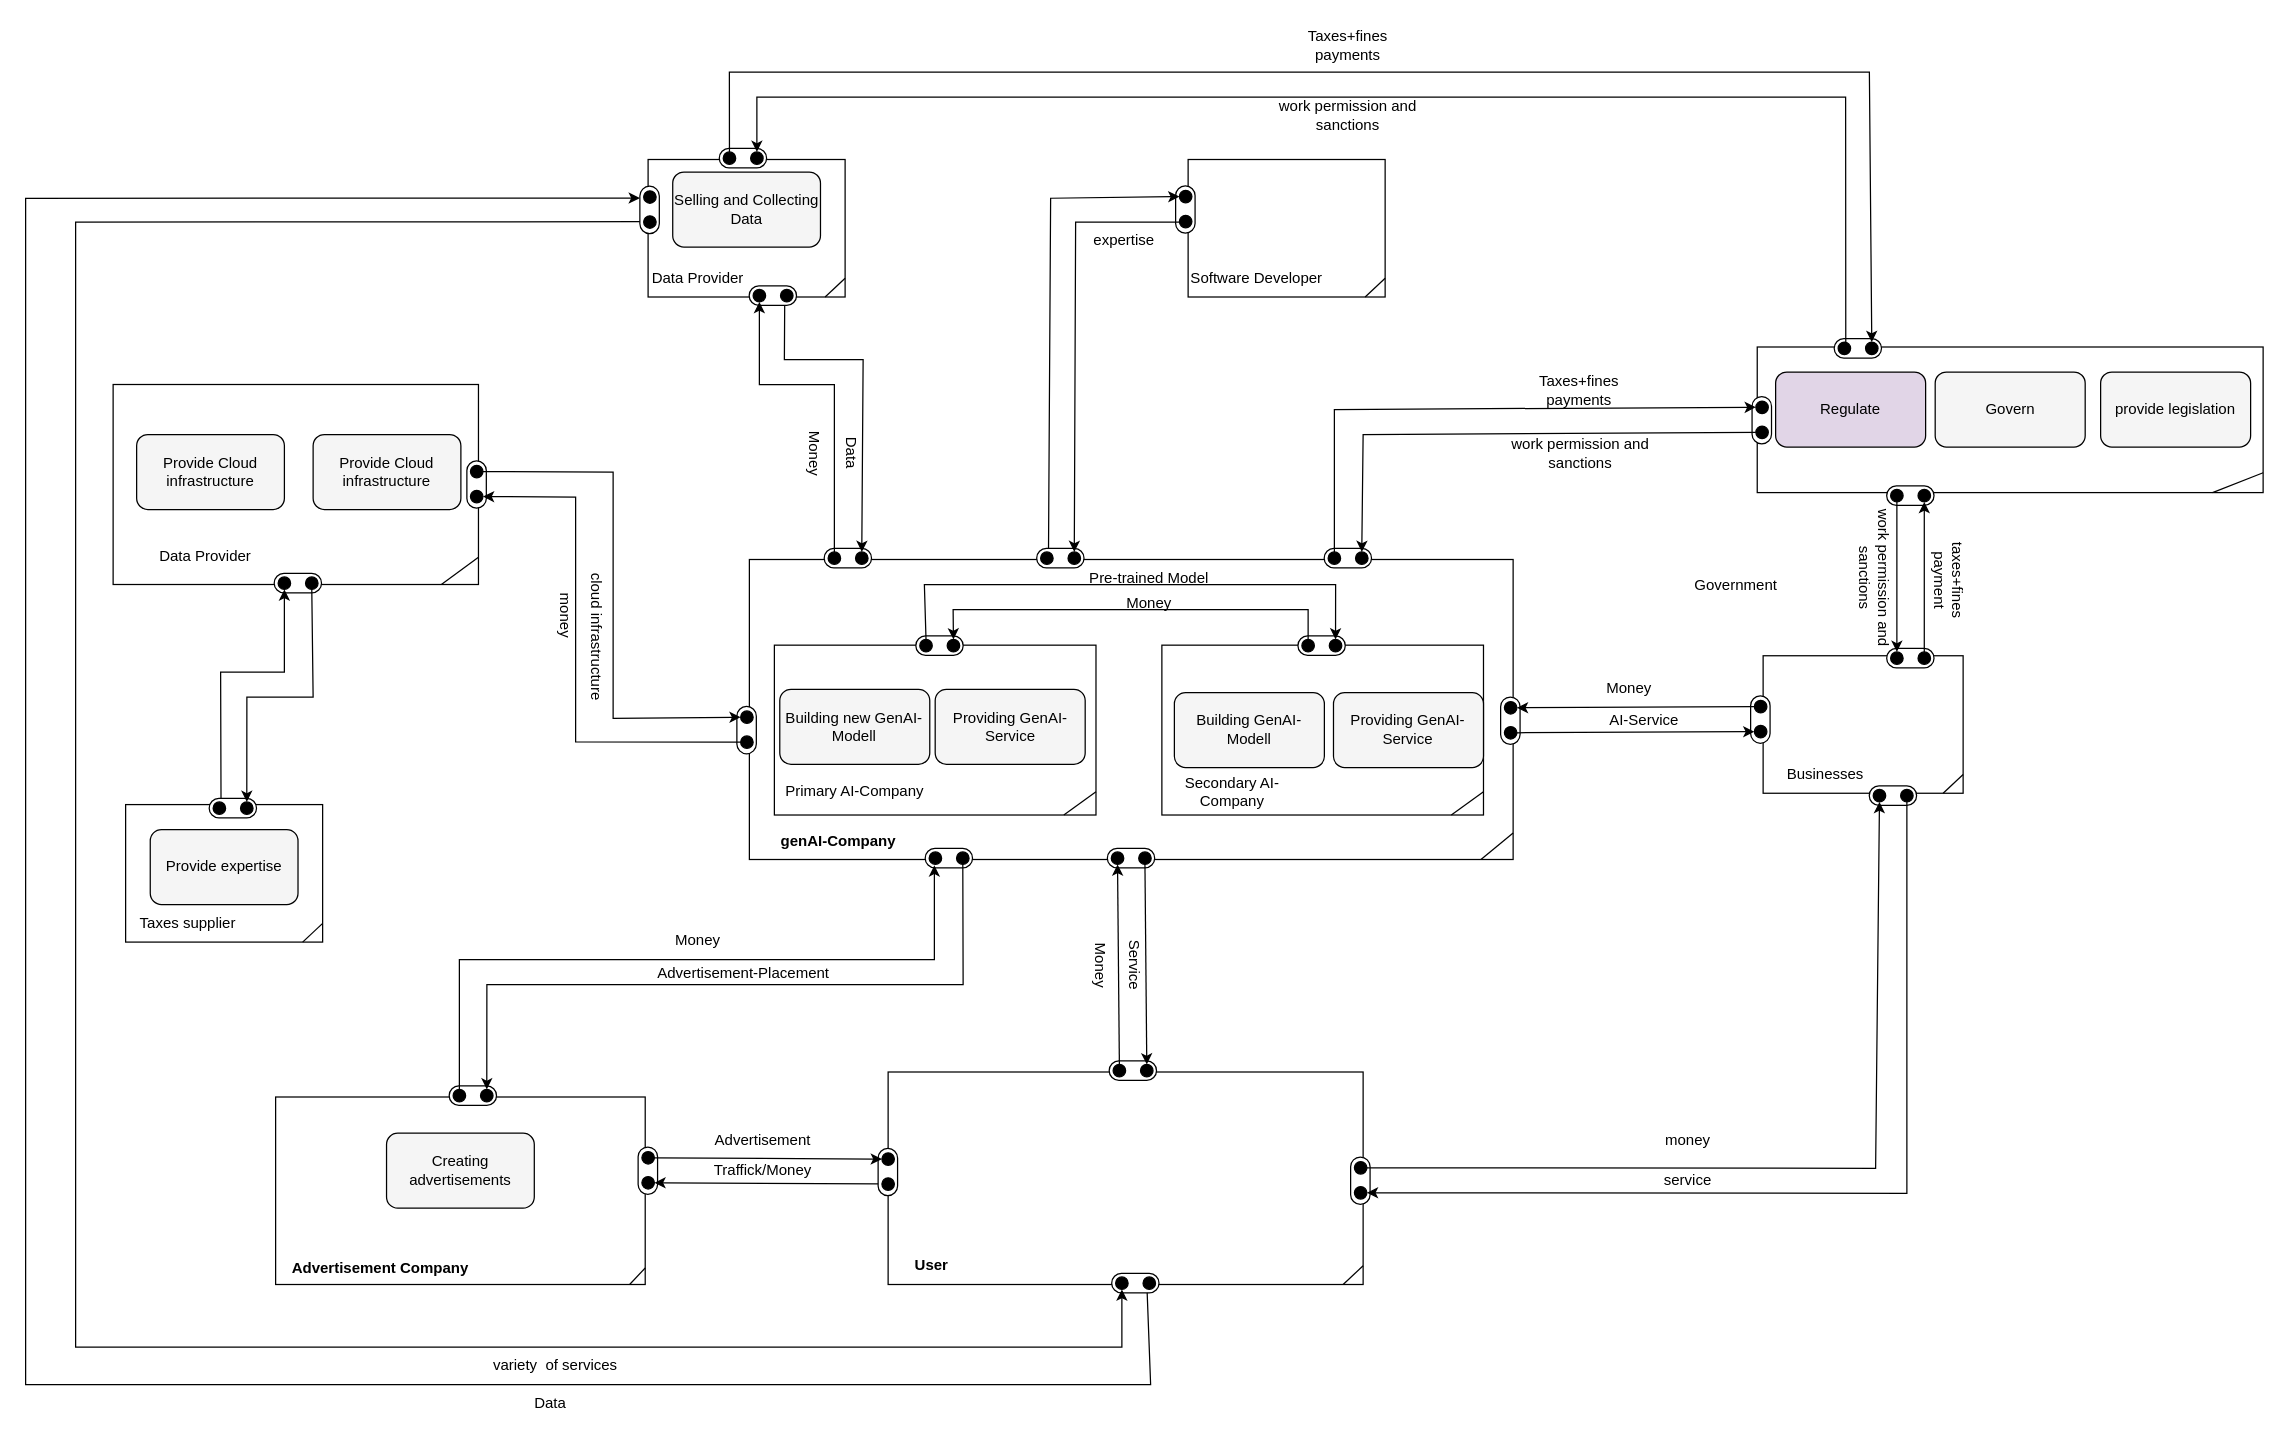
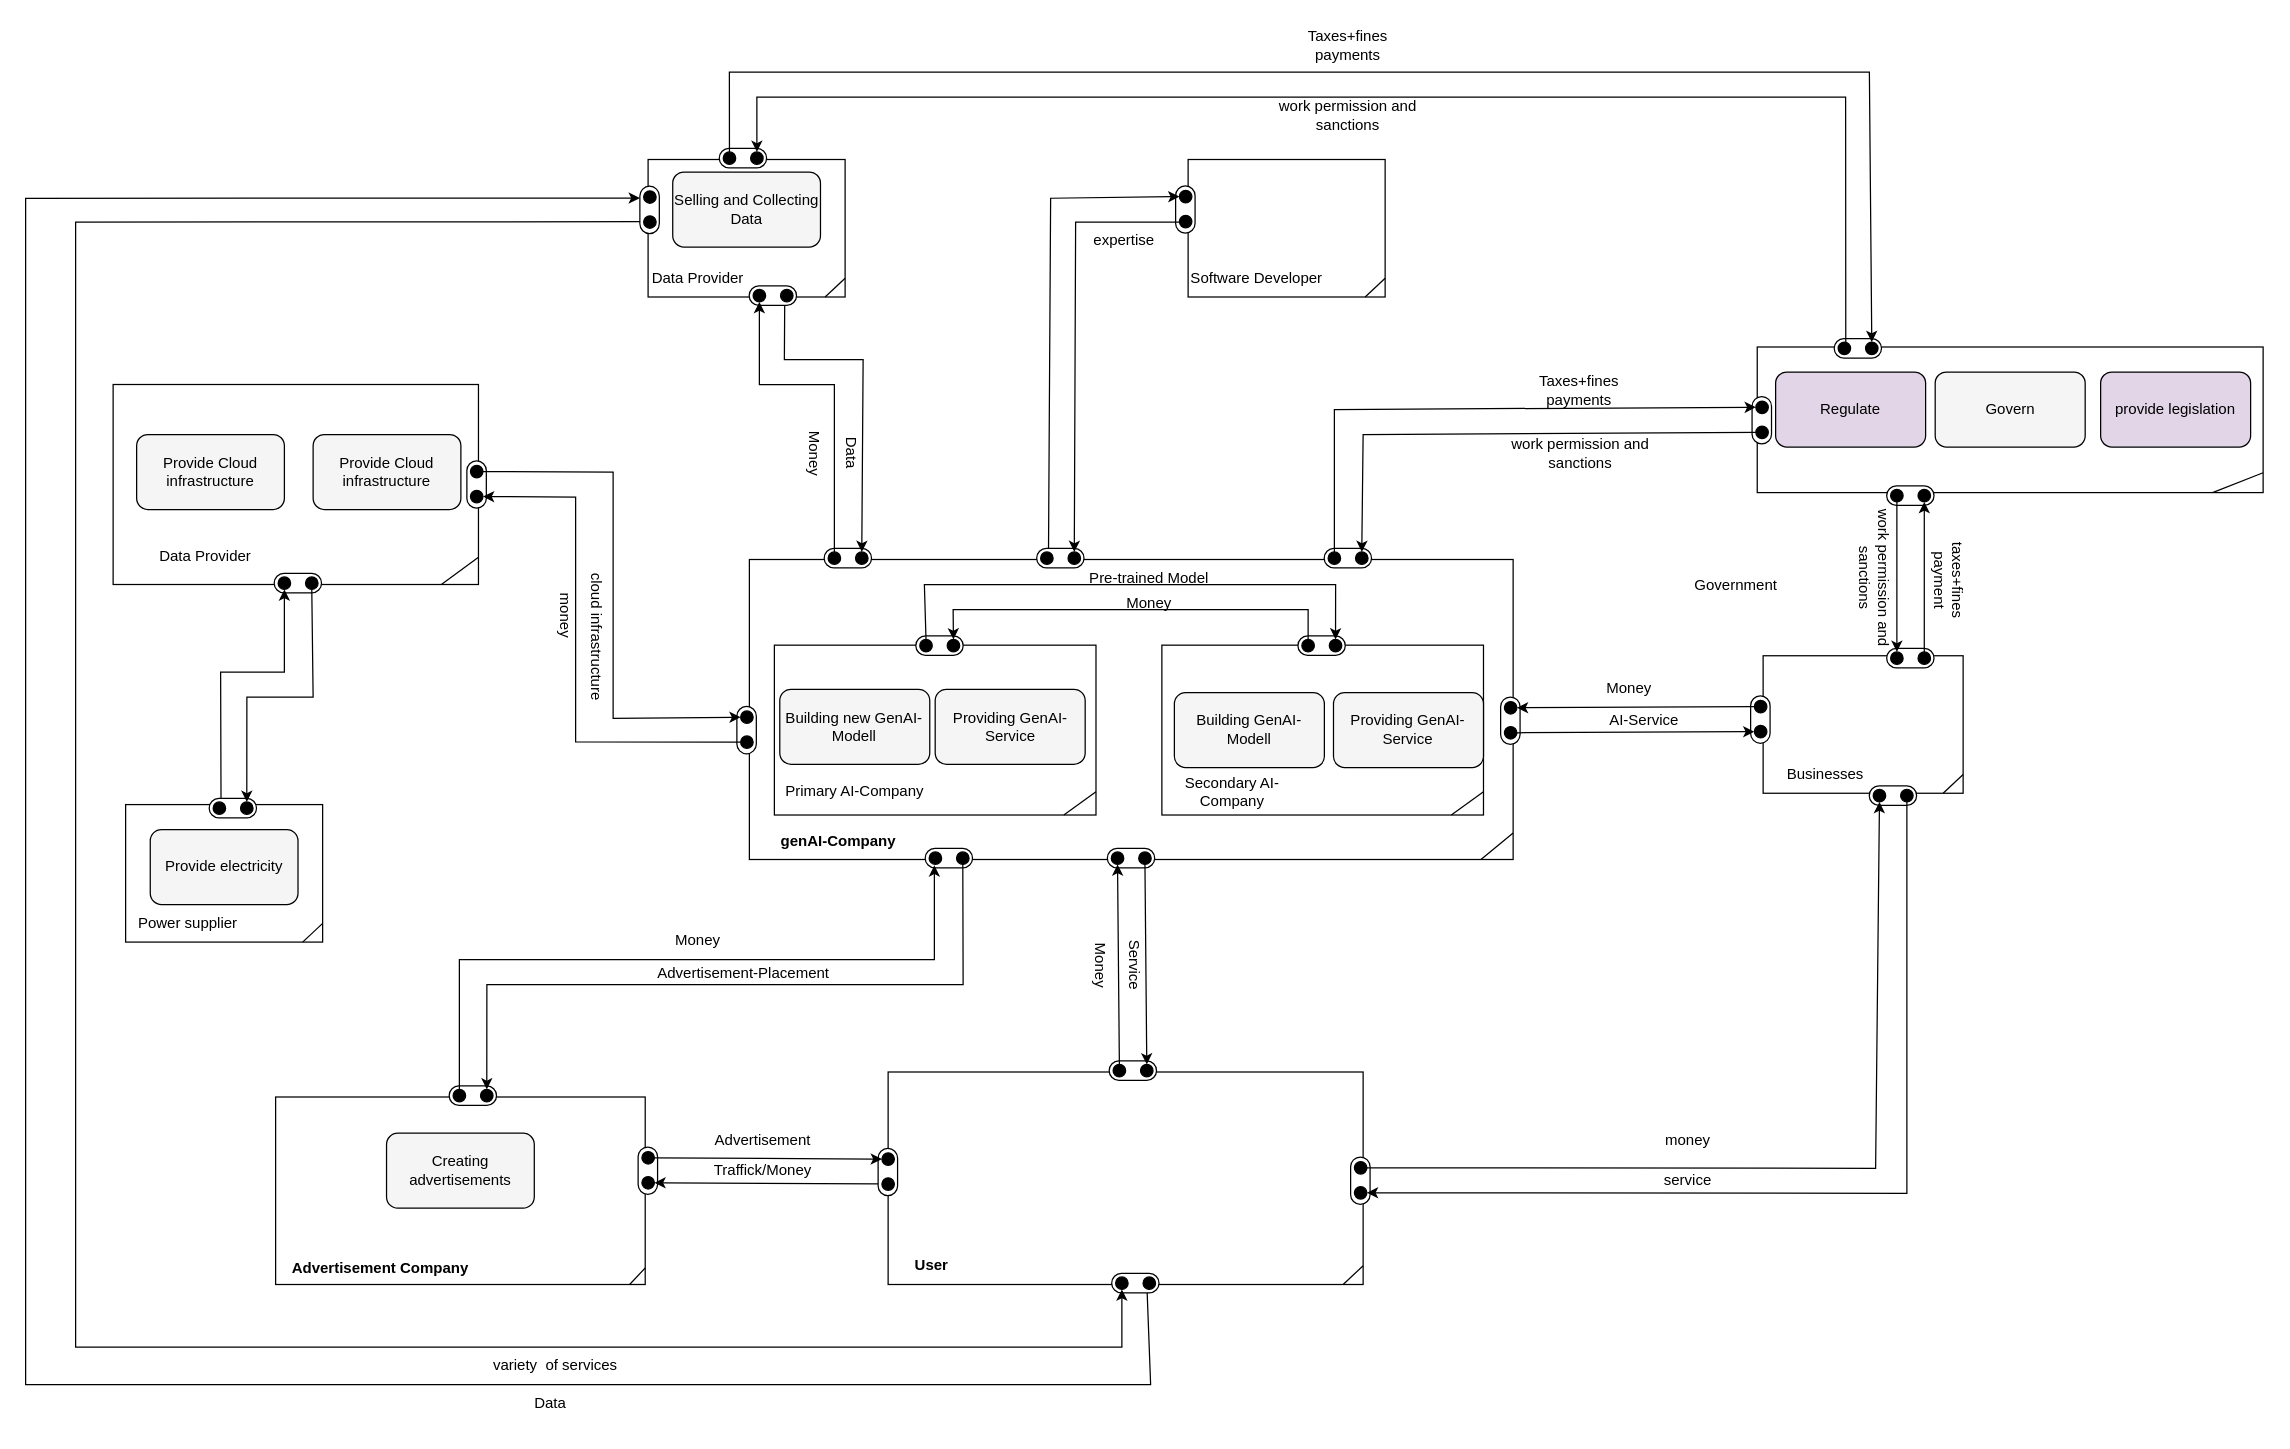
node "provide legislation": fillcolor #f5f5f5 -> #e1d5e7
node "Provide expertise": label "Provide expertise" -> "Provide electricity"
node "Taxes supplier": label "Taxes supplier" -> "Power supplier"
